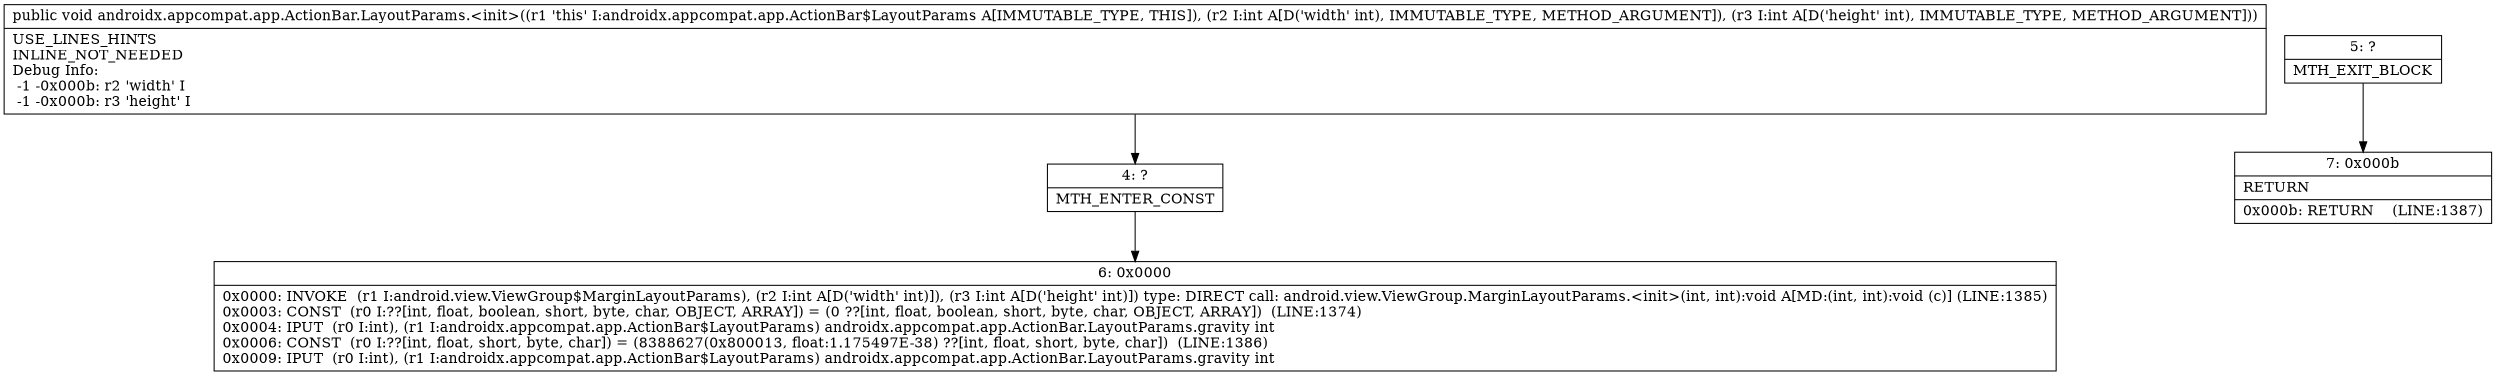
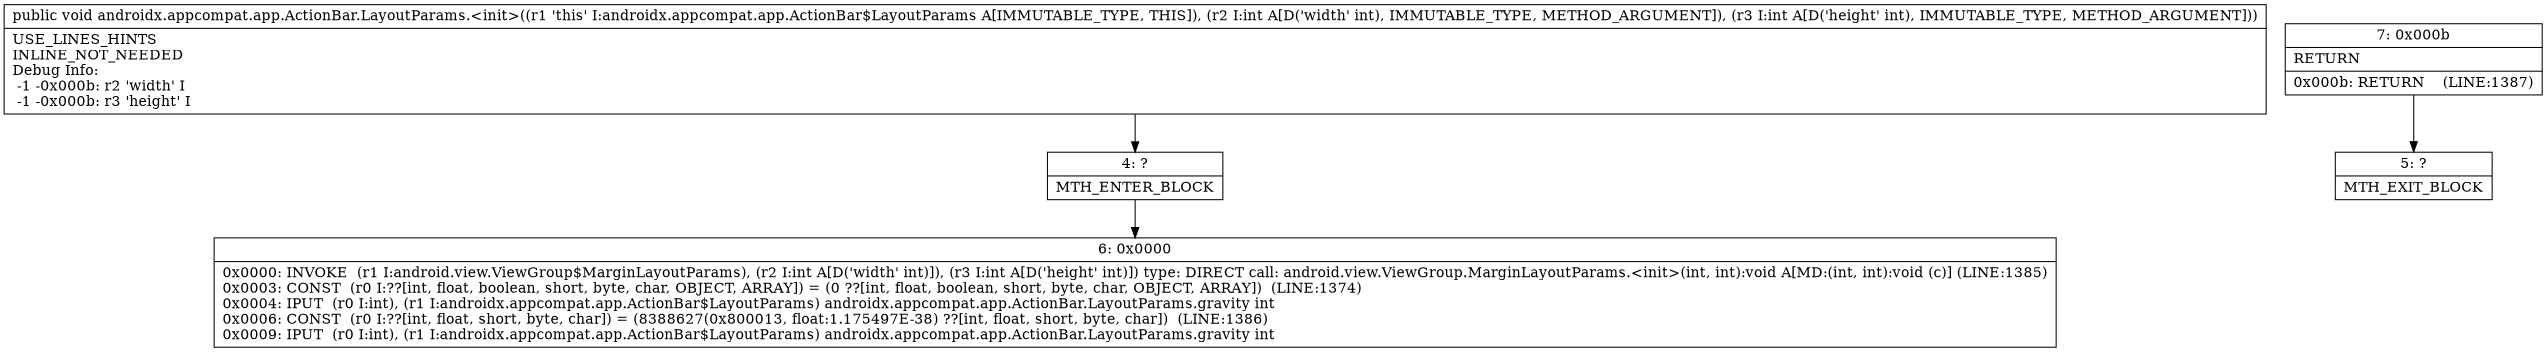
edge "5: ?" -> "7: 0x000b": reversed
node "4: ?": text "MTH_ENTER_CONST" -> "MTH_ENTER_BLOCK"
